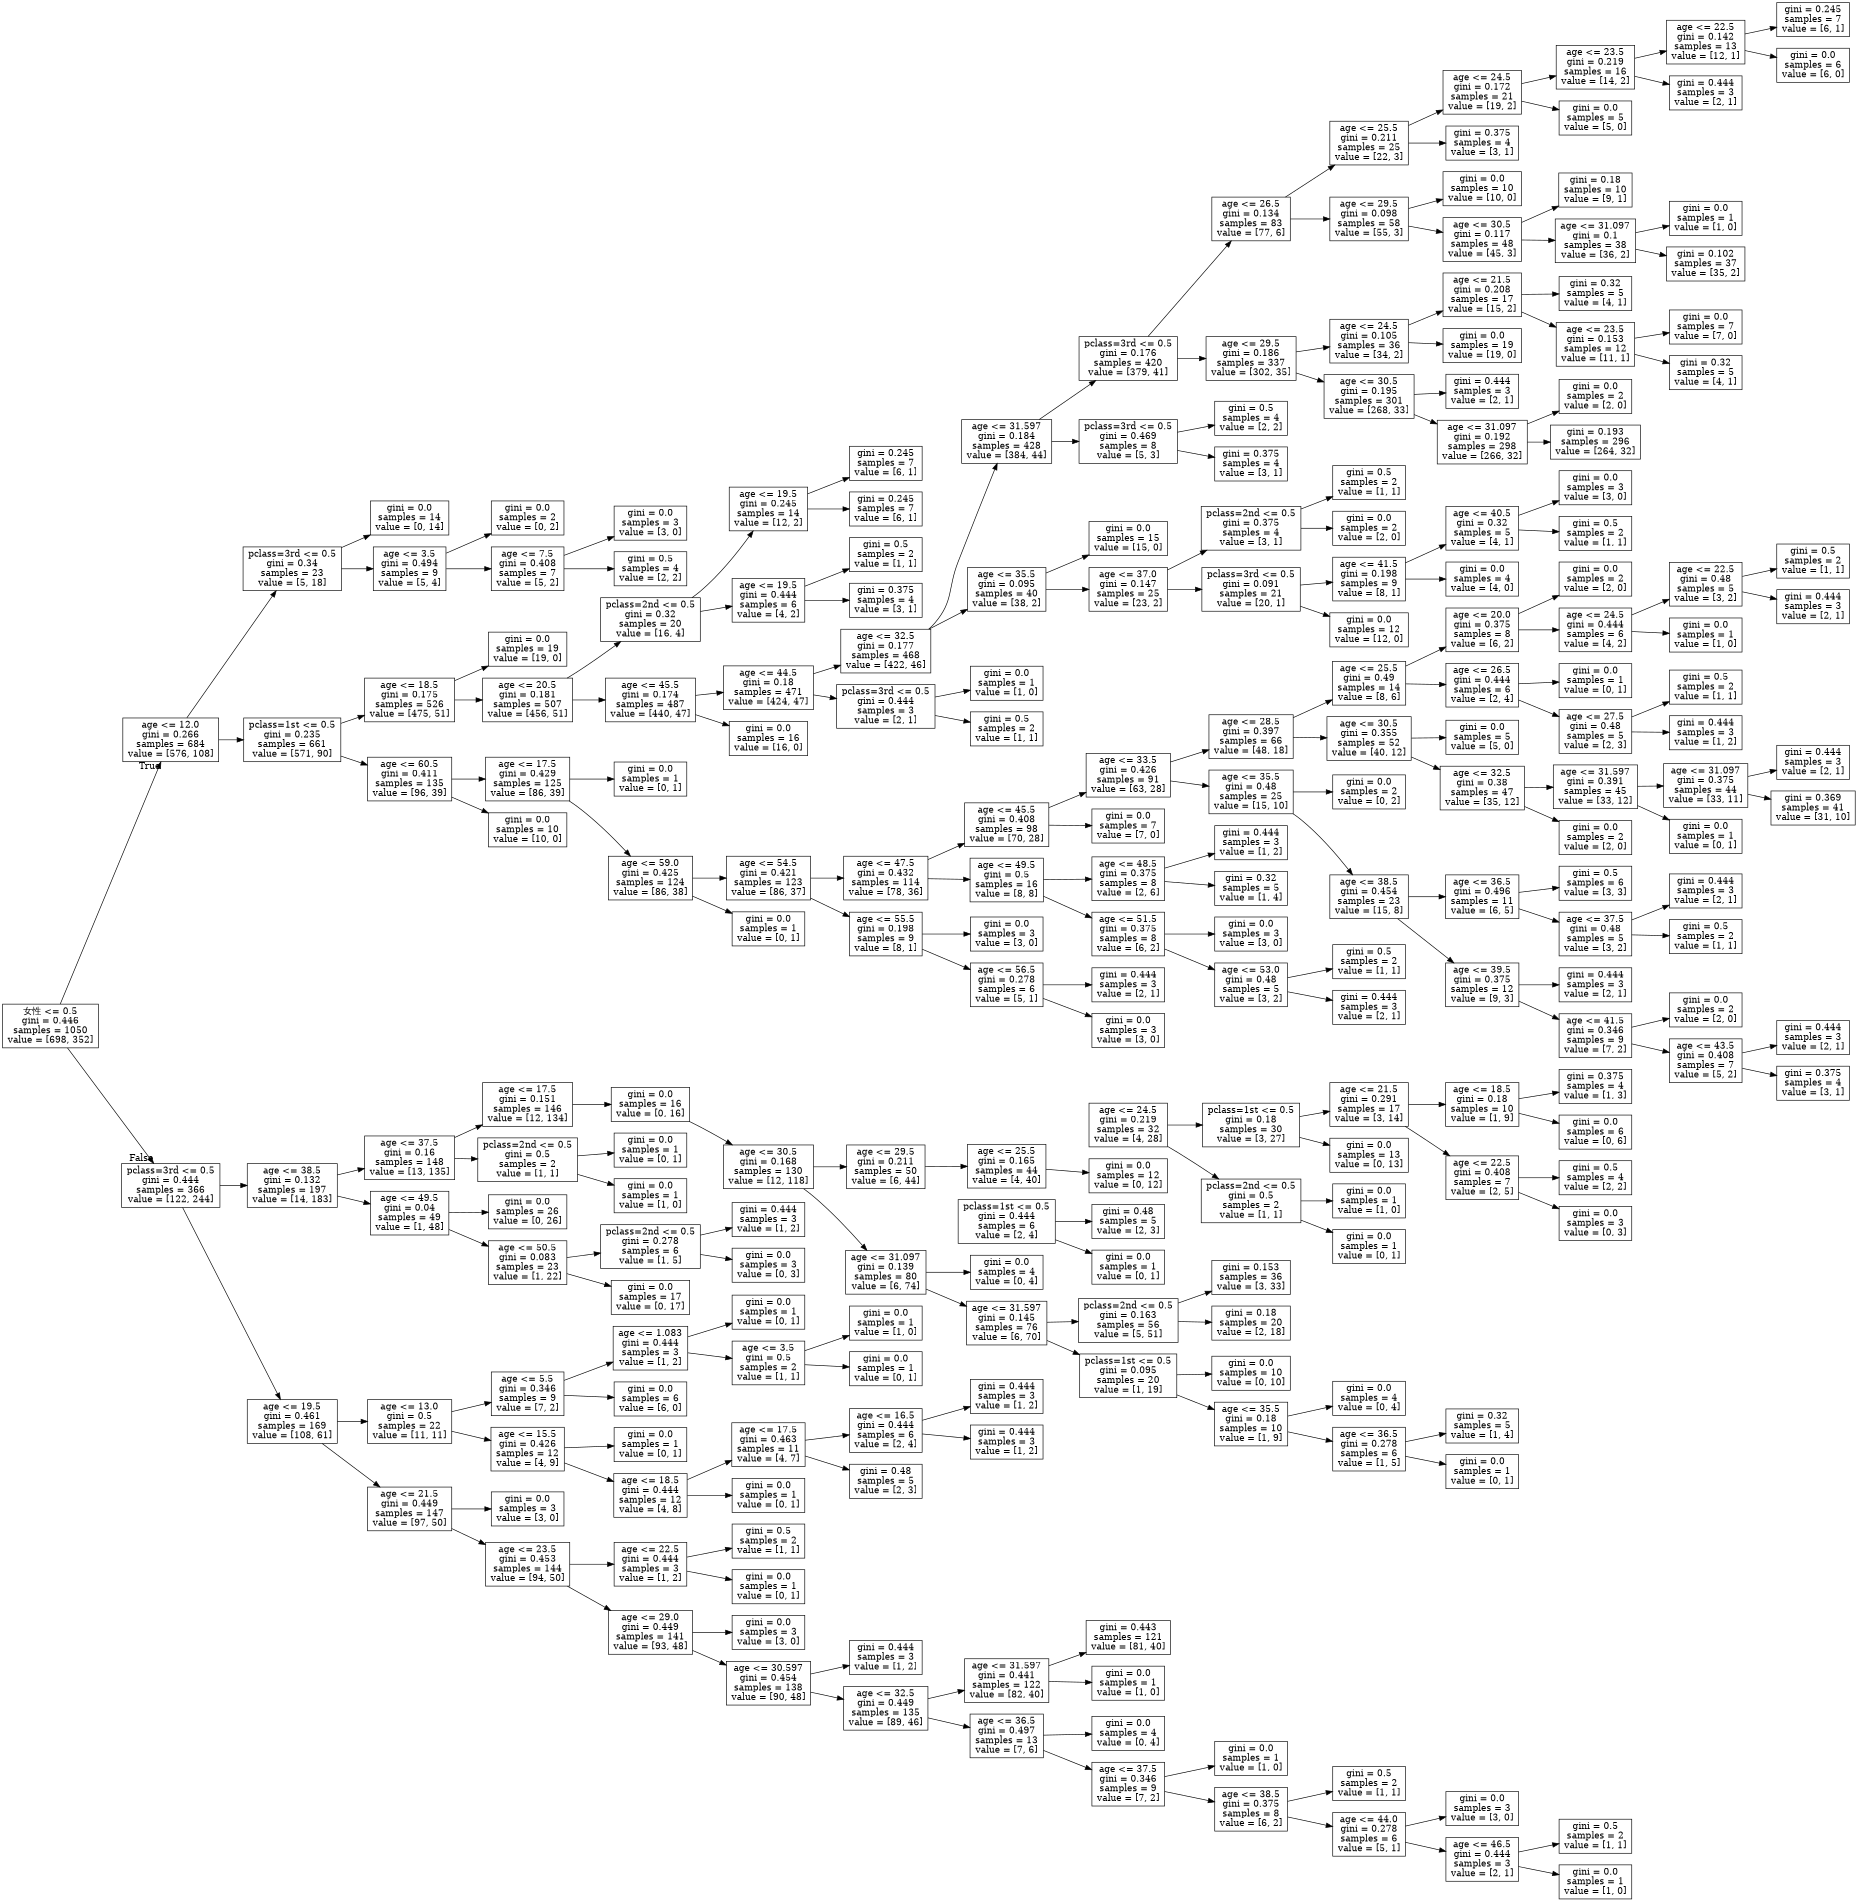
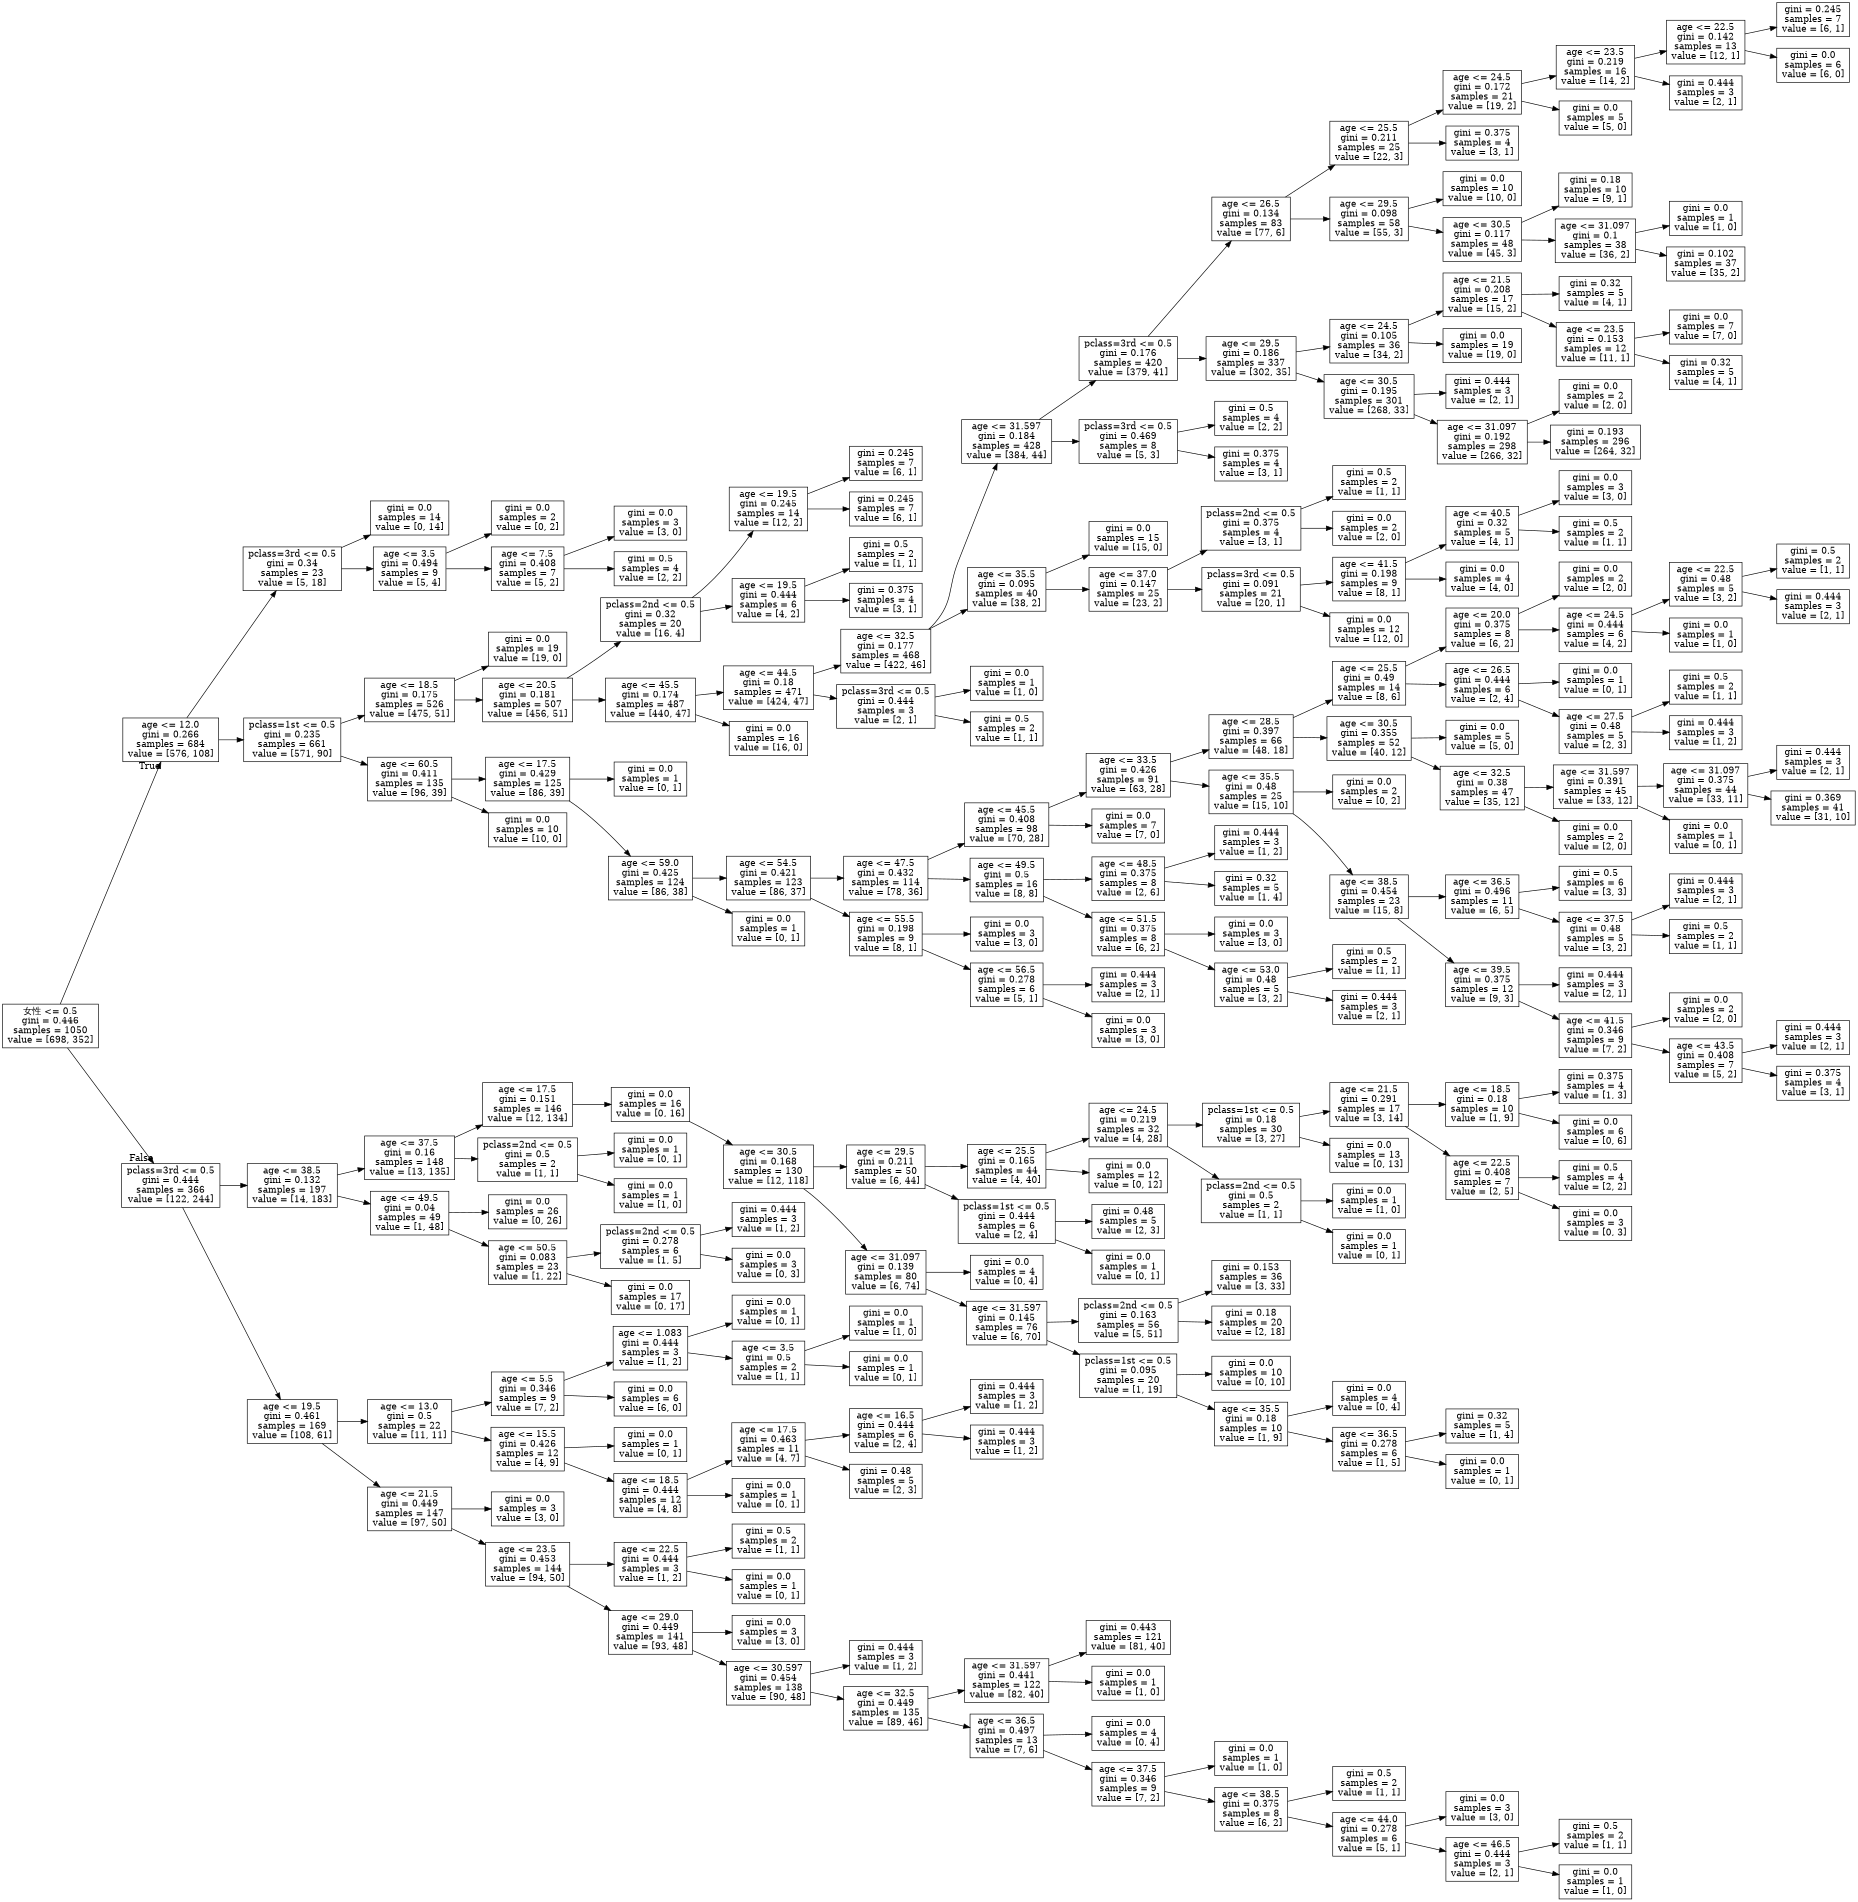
edge "age <= 25.5 gini = 0.165 samples = 44 value = [4, 40]" -> "age <= 24.5 gini = 0.219 samples = 32 value = [4, 28]": added
edge "age <= 29.5 gini = 0.211 samples = 50 value = [6, 44]" -> "pclass=1st <= 0.5 gini = 0.444 samples = 6 value = [2, 4]": added
